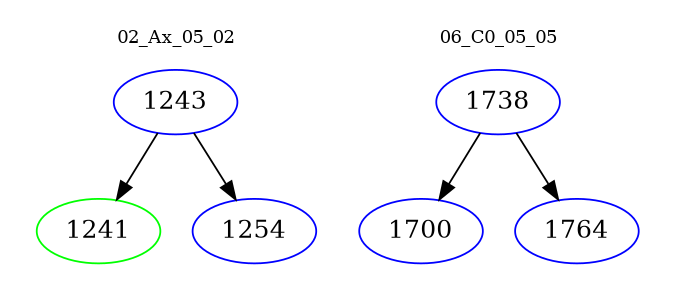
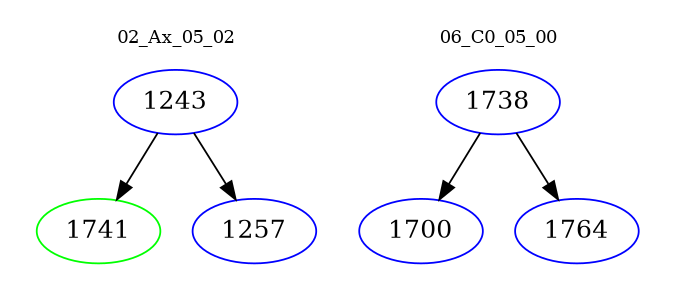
cluster "06_C0_05_05": label "06_C0_05_05" -> "06_C0_05_00"
node "1241": label "1241" -> "1741"
node "1254": label "1254" -> "1257"
